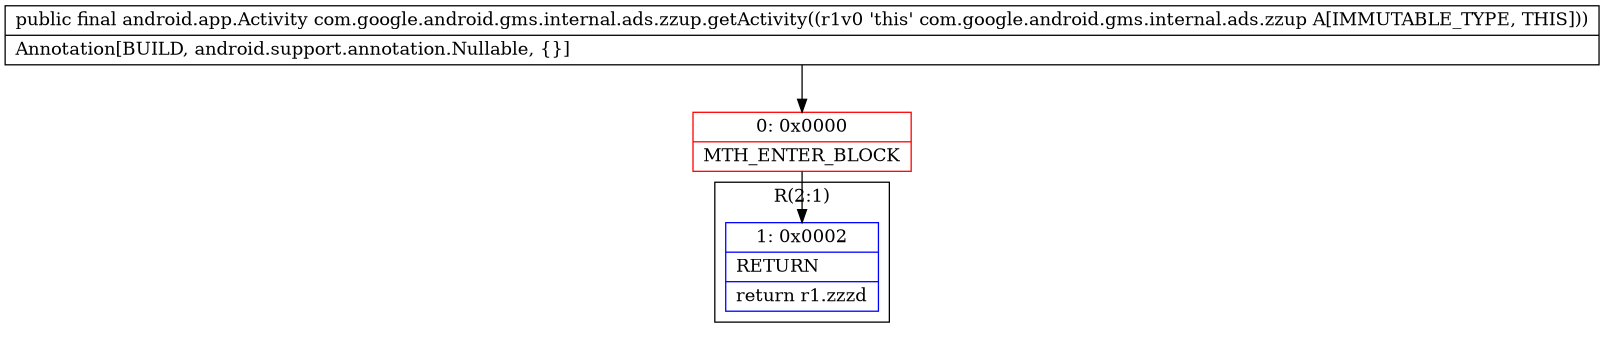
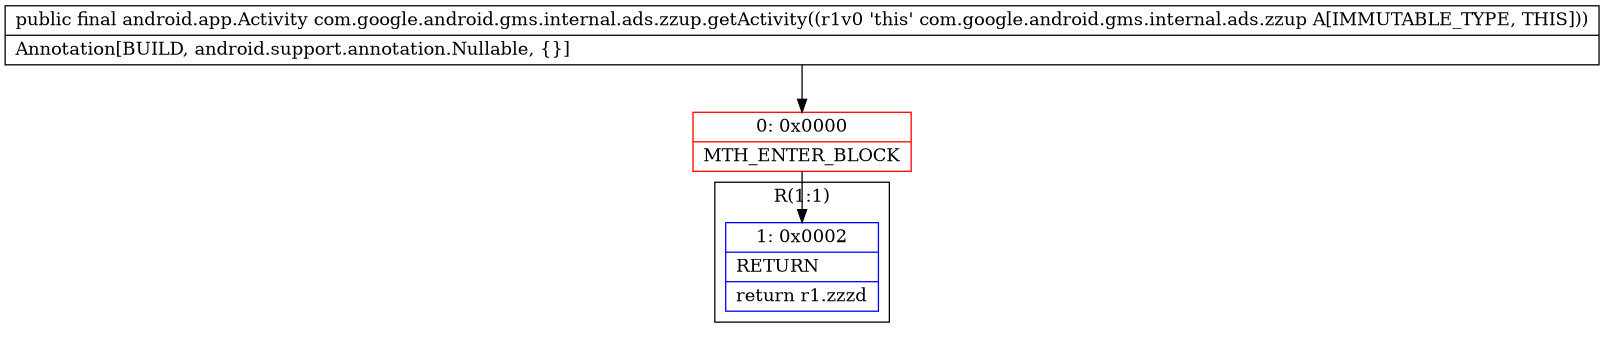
cluster "R(2:1)": label "R(2:1)" -> "R(1:1)"
